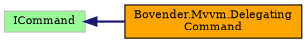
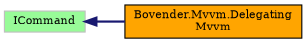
node "Bovender.Mvvm.Delegating Command": label "Bovender.Mvvm.Delegating Command" -> "Bovender.Mvvm.Delegating Mvvm"
